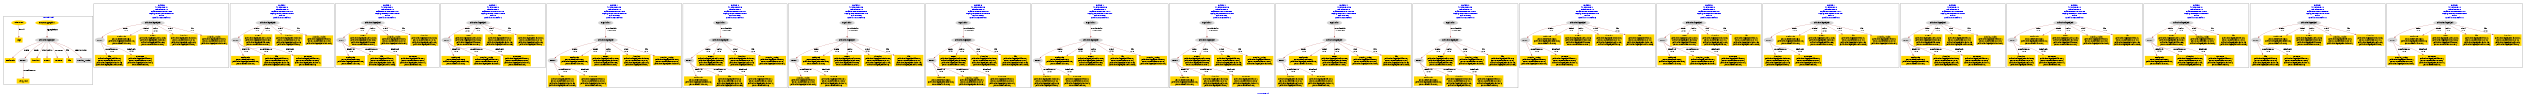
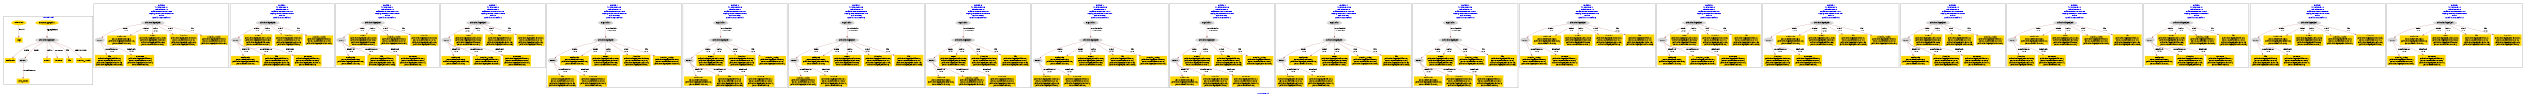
node "Dimensions": removed
node "Assension_Number": fillcolor lightgray -> gold
node "Artist_Name": label "Artist_Name" -> "Artist_Process"
